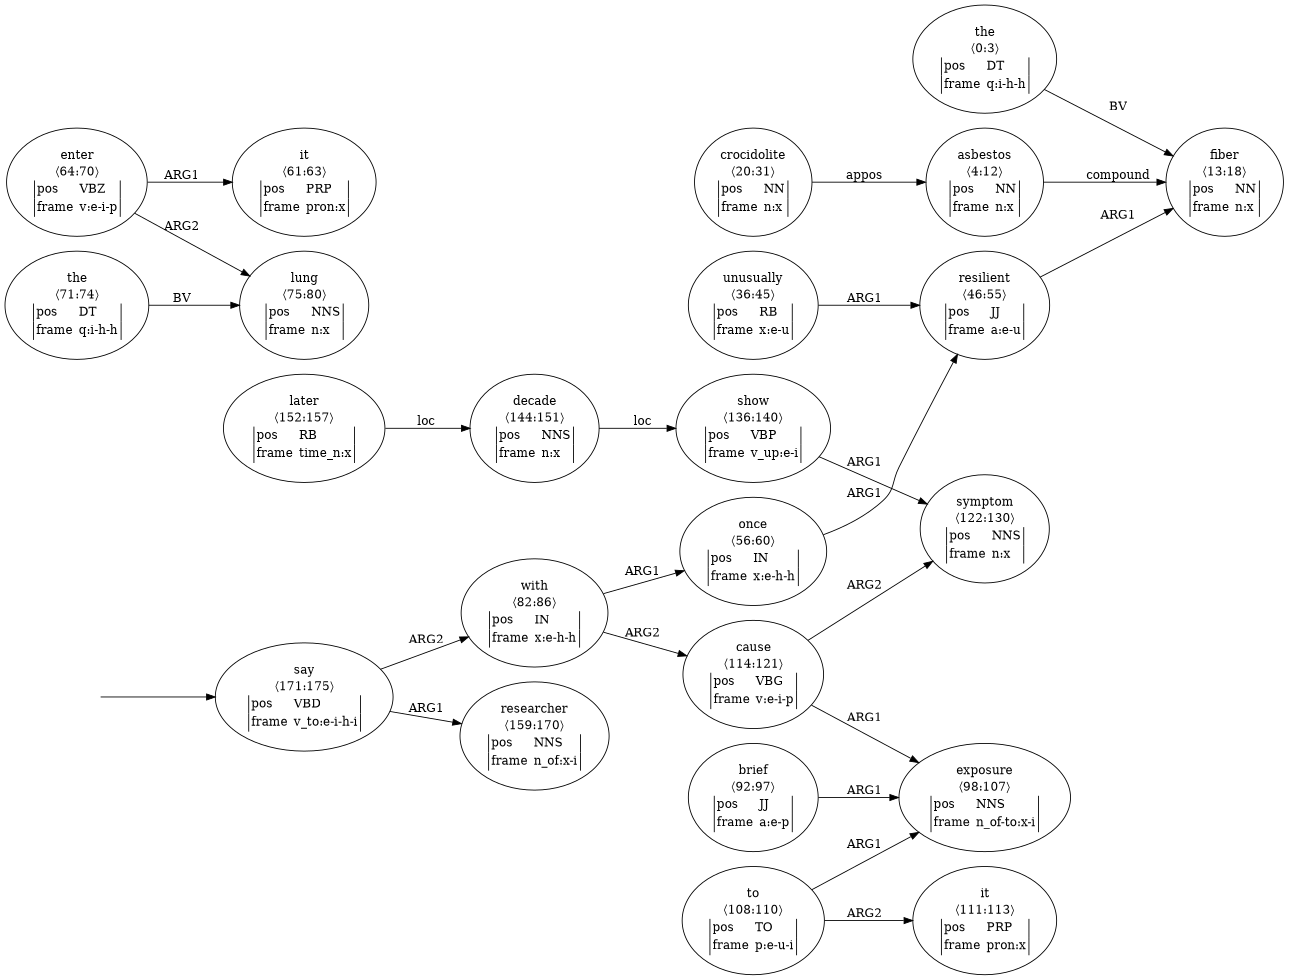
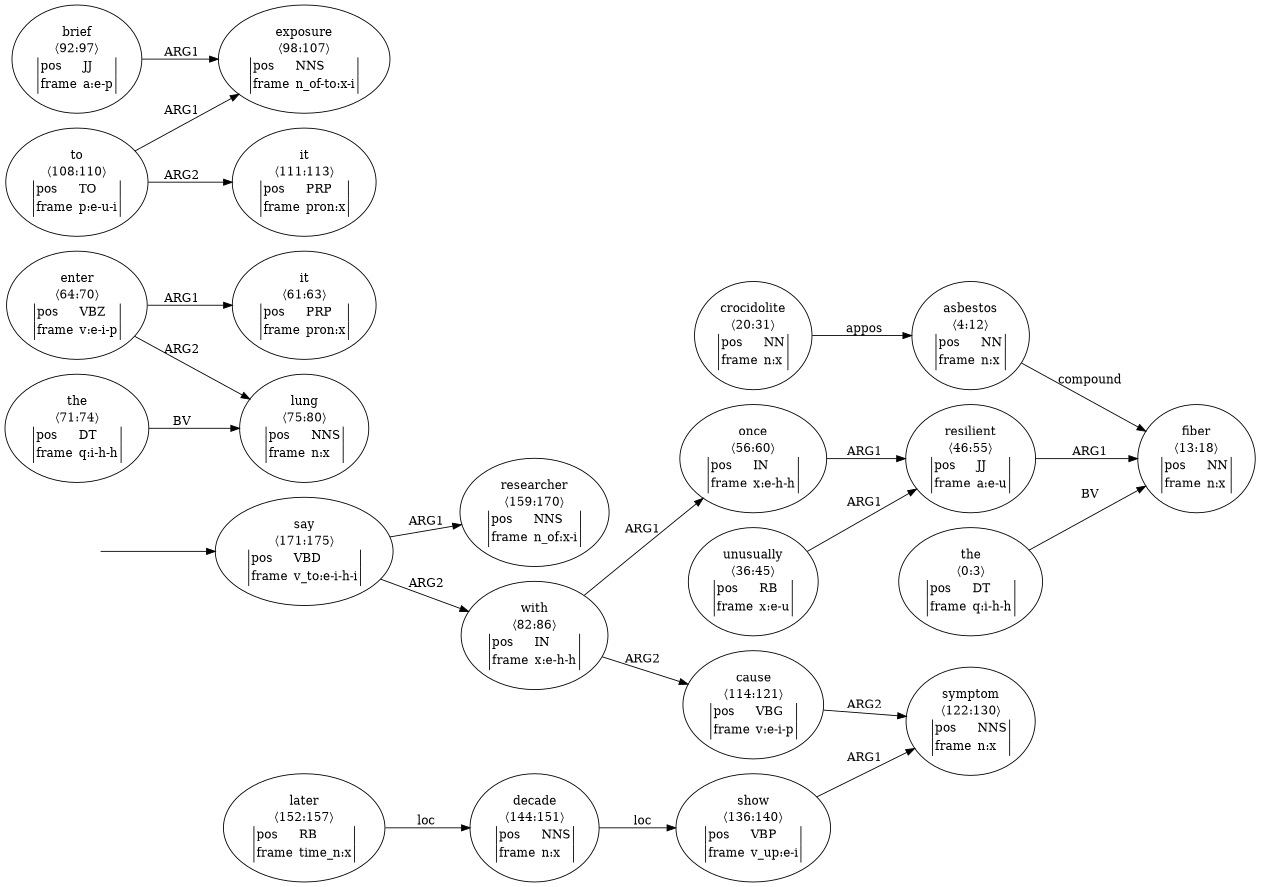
edge "cause" -> "exposure": removed, label "ARG1"
